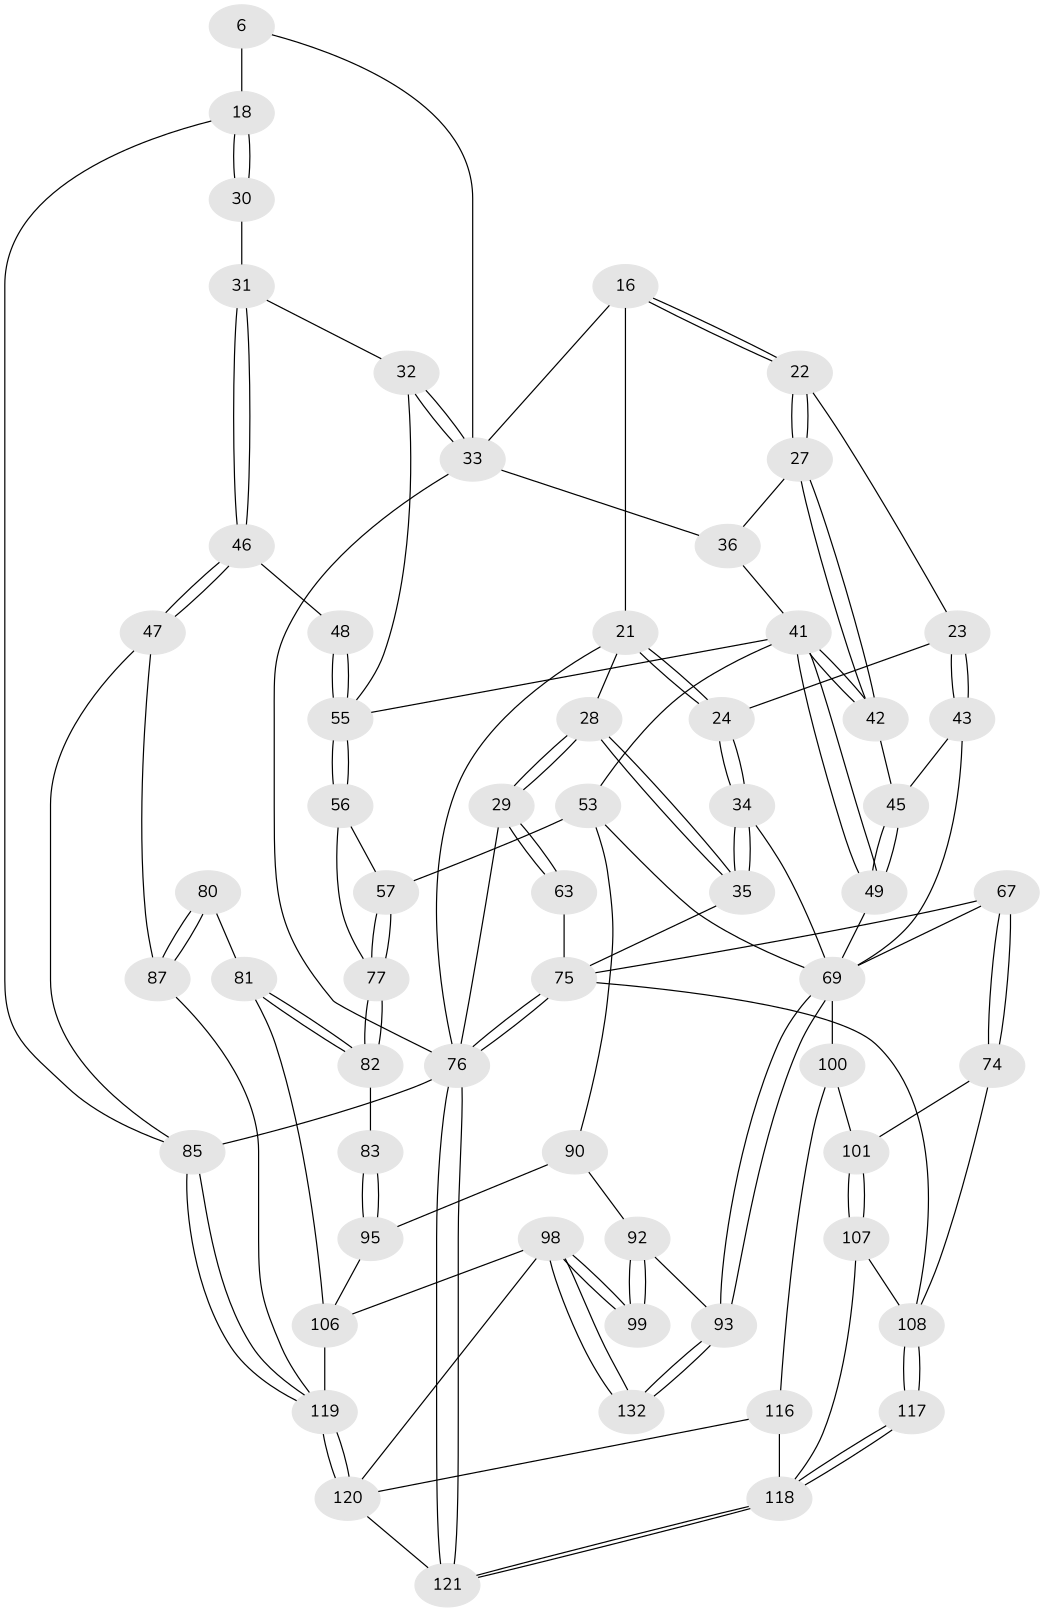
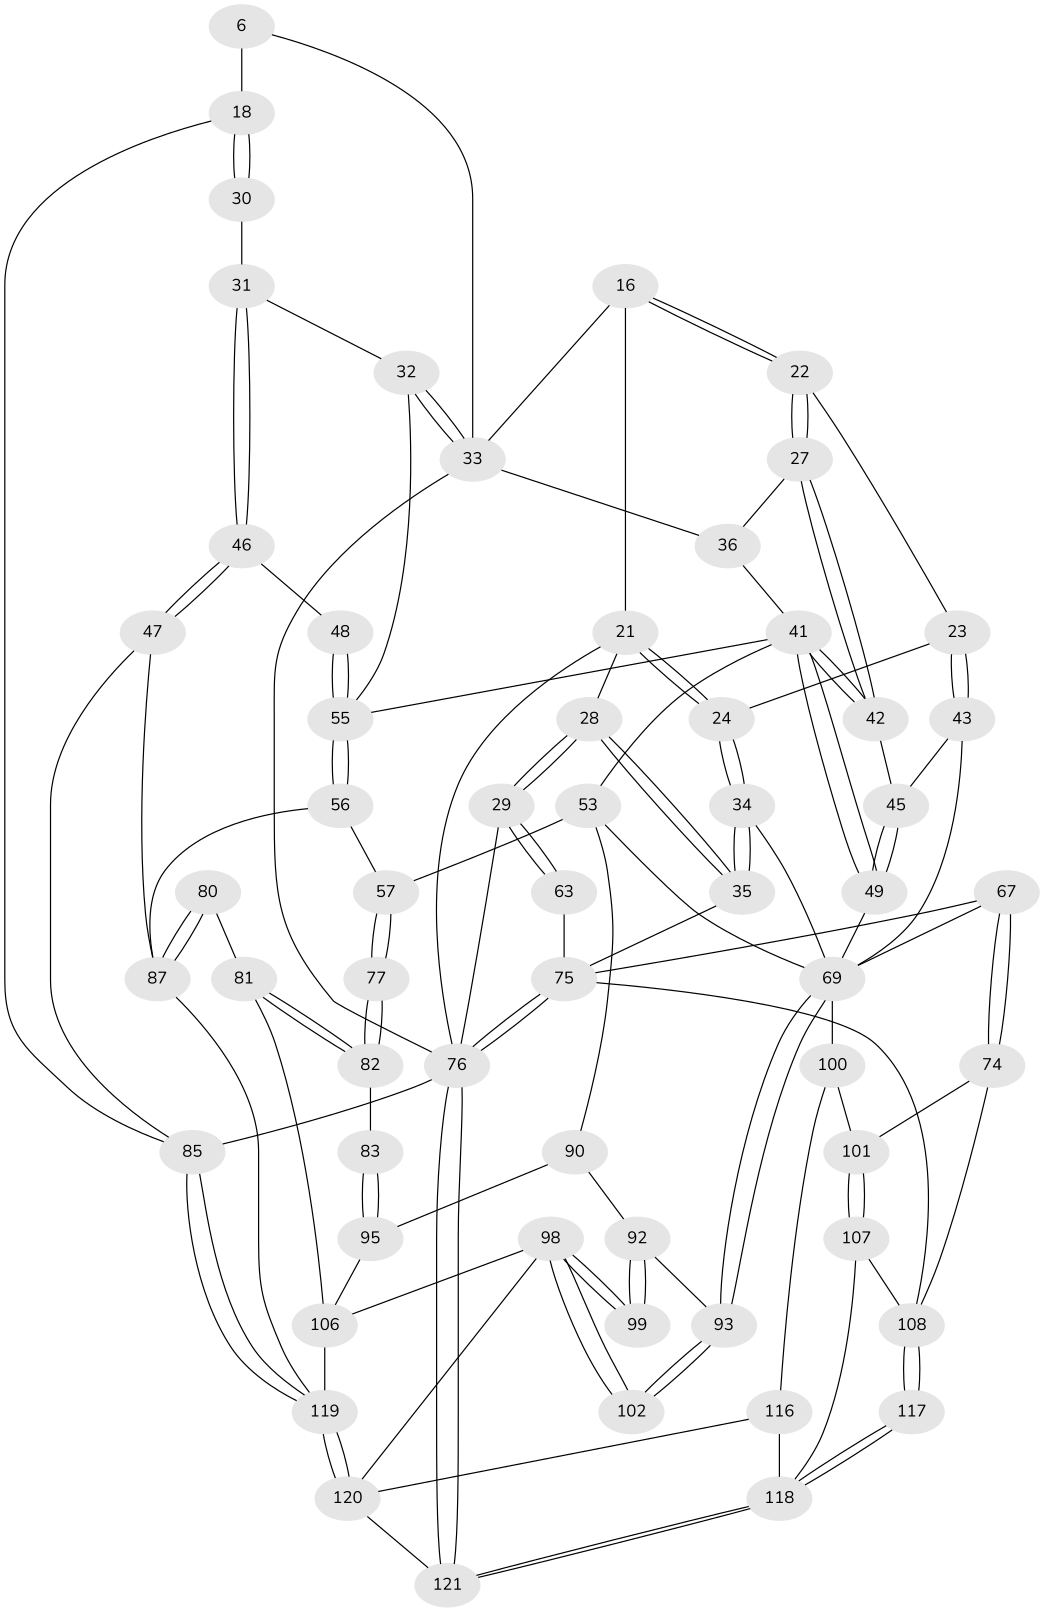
edge "56" -- "77": now "56" -- "87"
node "132": label "132" -> "102"
